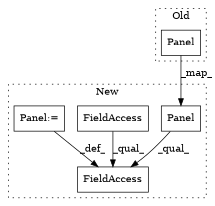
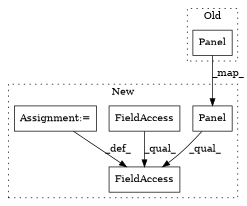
node "Panel:=": label "Panel:=" -> "Assignment:="
